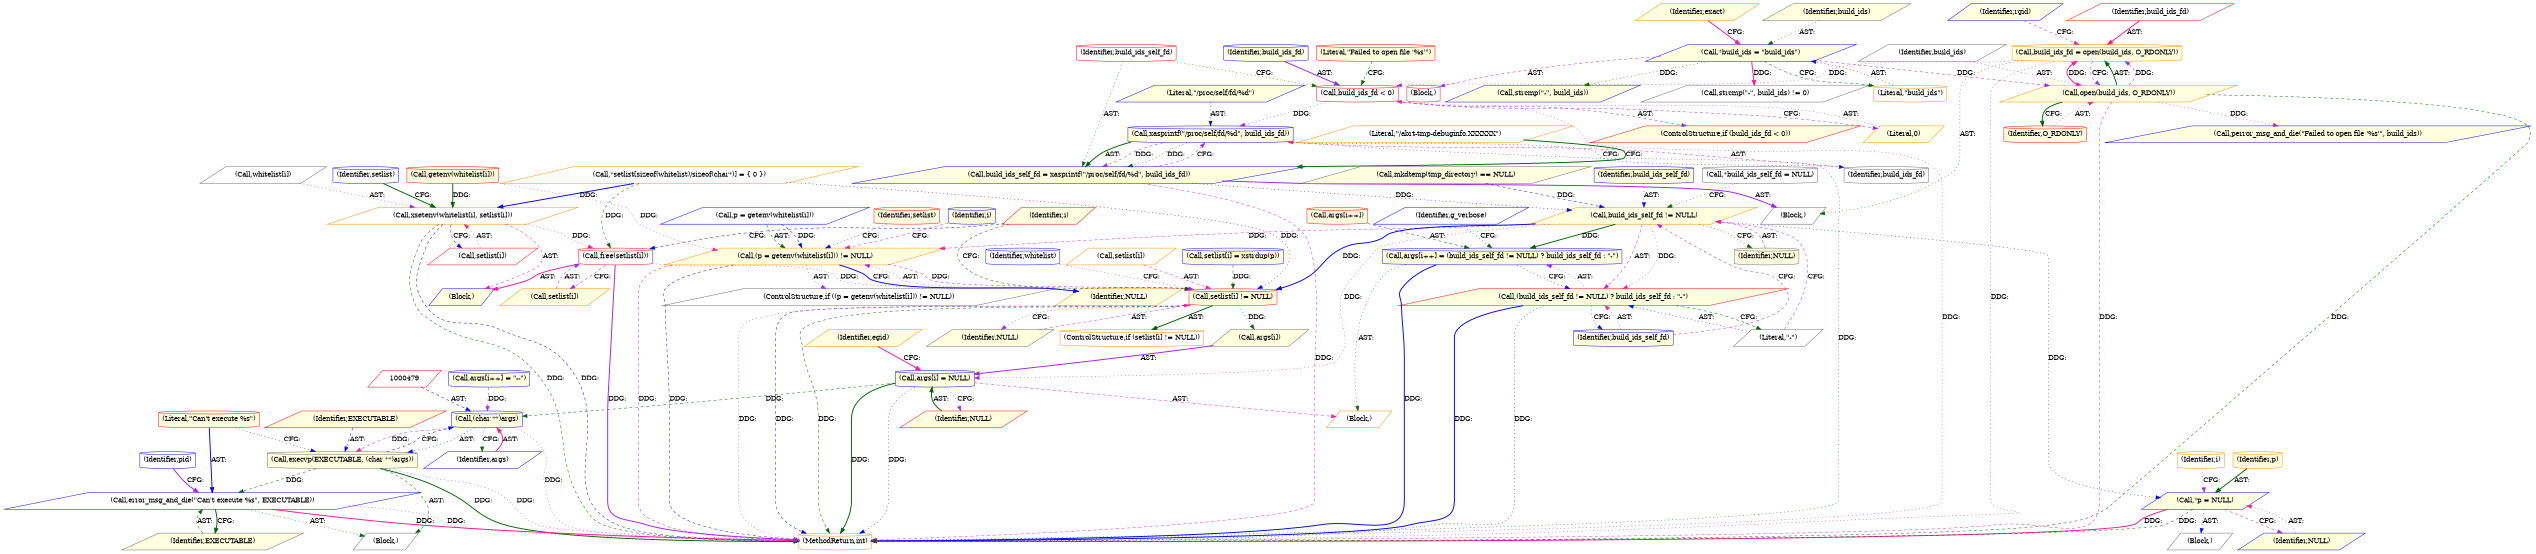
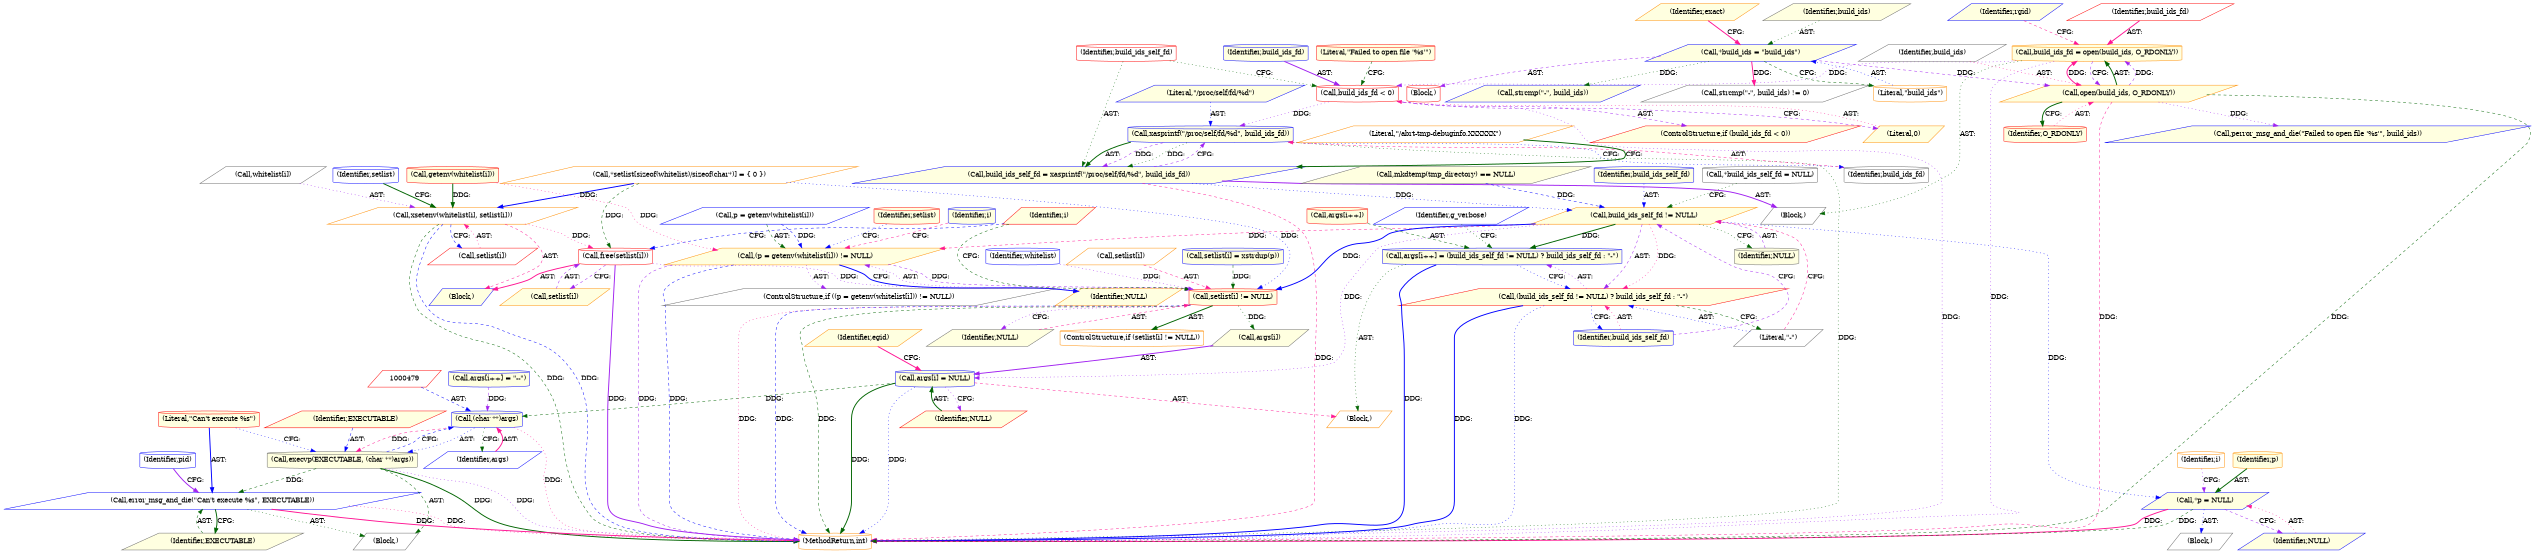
edge "(Identifier,whitelist)" -> "(Call,setlist[i] != NULL)": label "CFG: " -> "DDG: "
